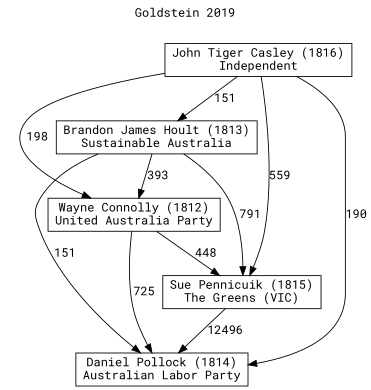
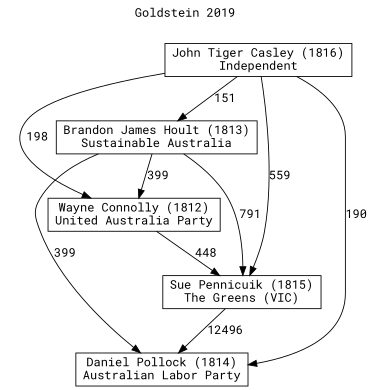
edge "Brandon James Hoult (1813) Sustainable Australia" -> "Wayne Connolly (1812) United Australia Party": label "393" -> "399"
edge "Brandon James Hoult (1813) Sustainable Australia" -> "Daniel Pollock (1814) Australian Labor Party": label "151" -> "399"
edge "Wayne Connolly (1812) United Australia Party" -> "Daniel Pollock (1814) Australian Labor Party": removed, label "725"
